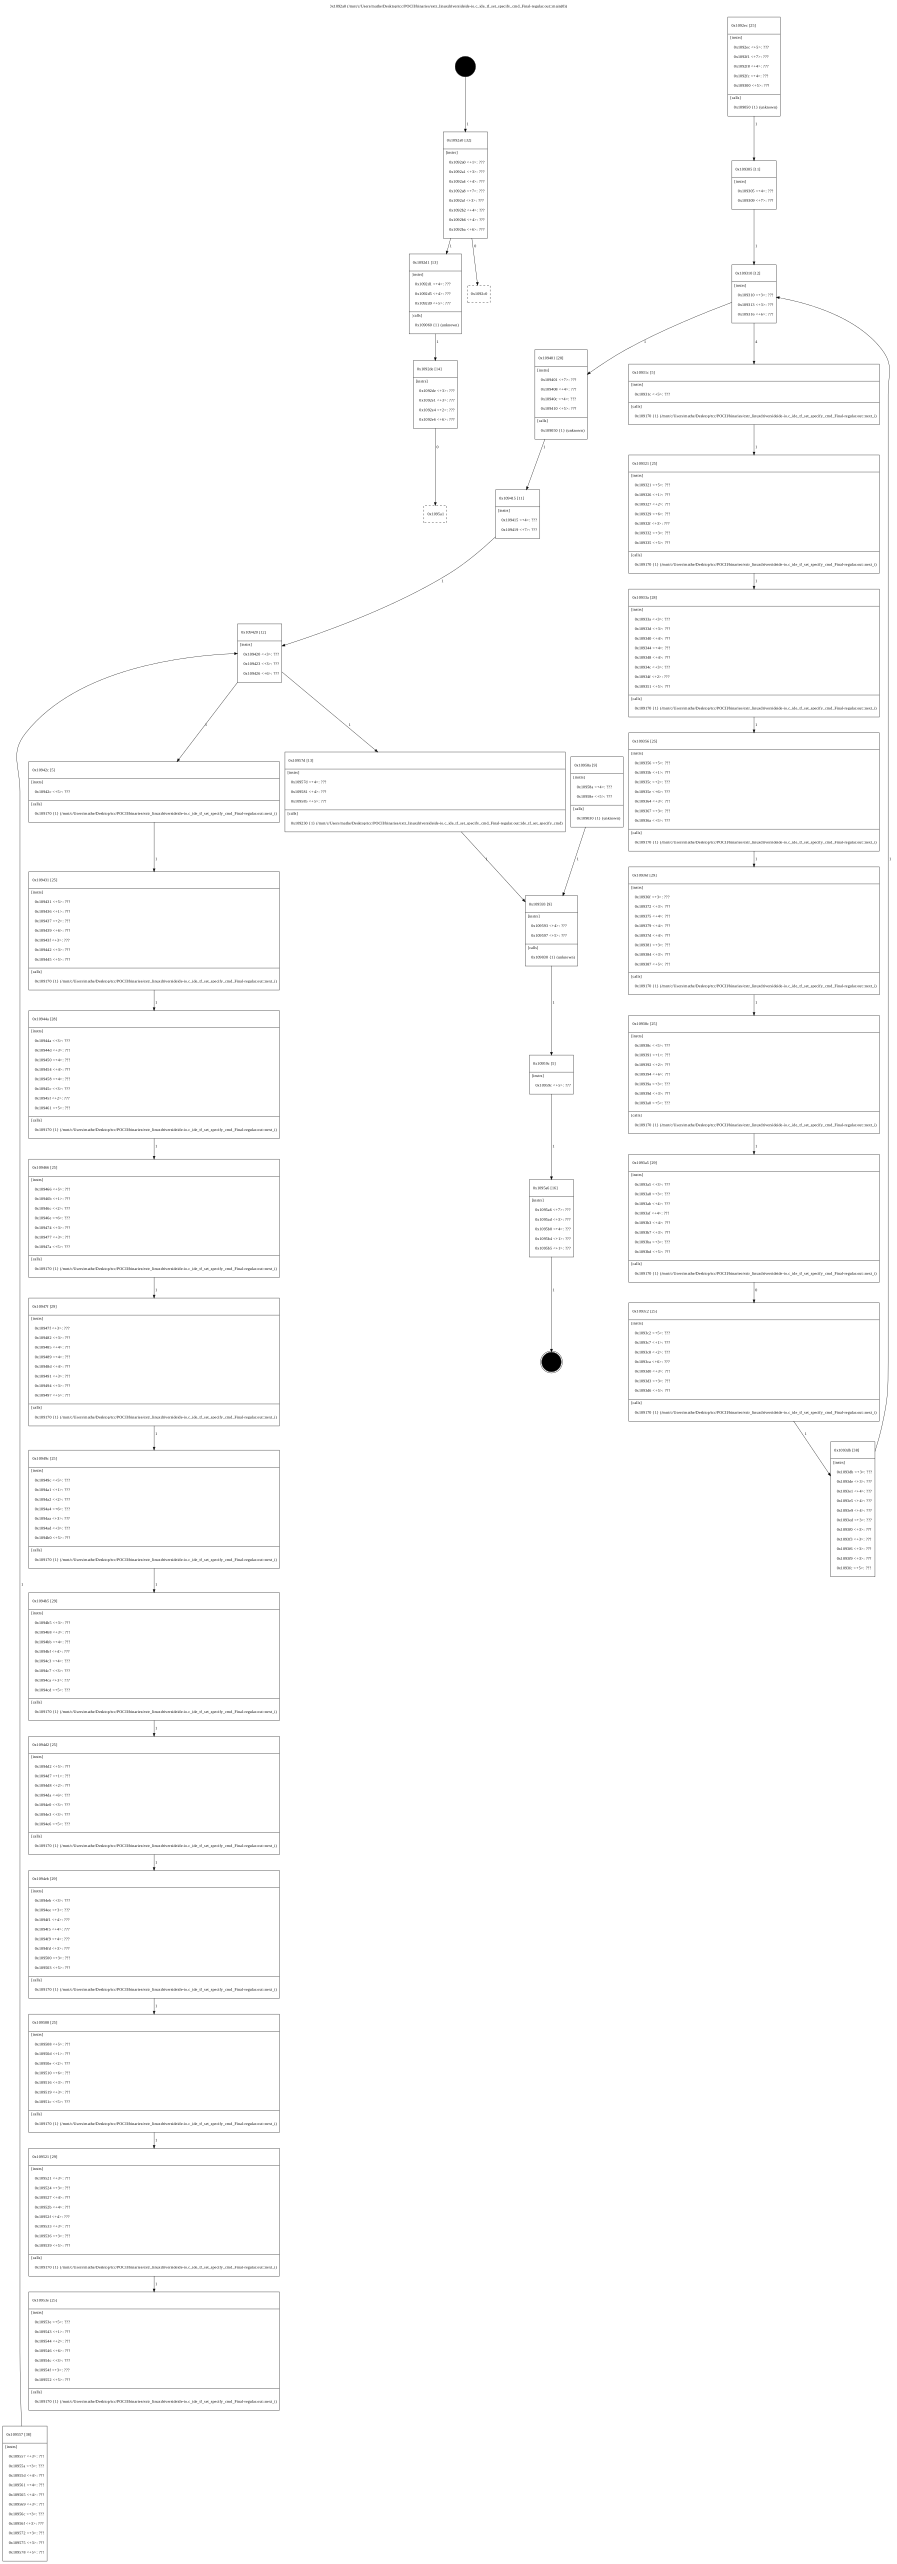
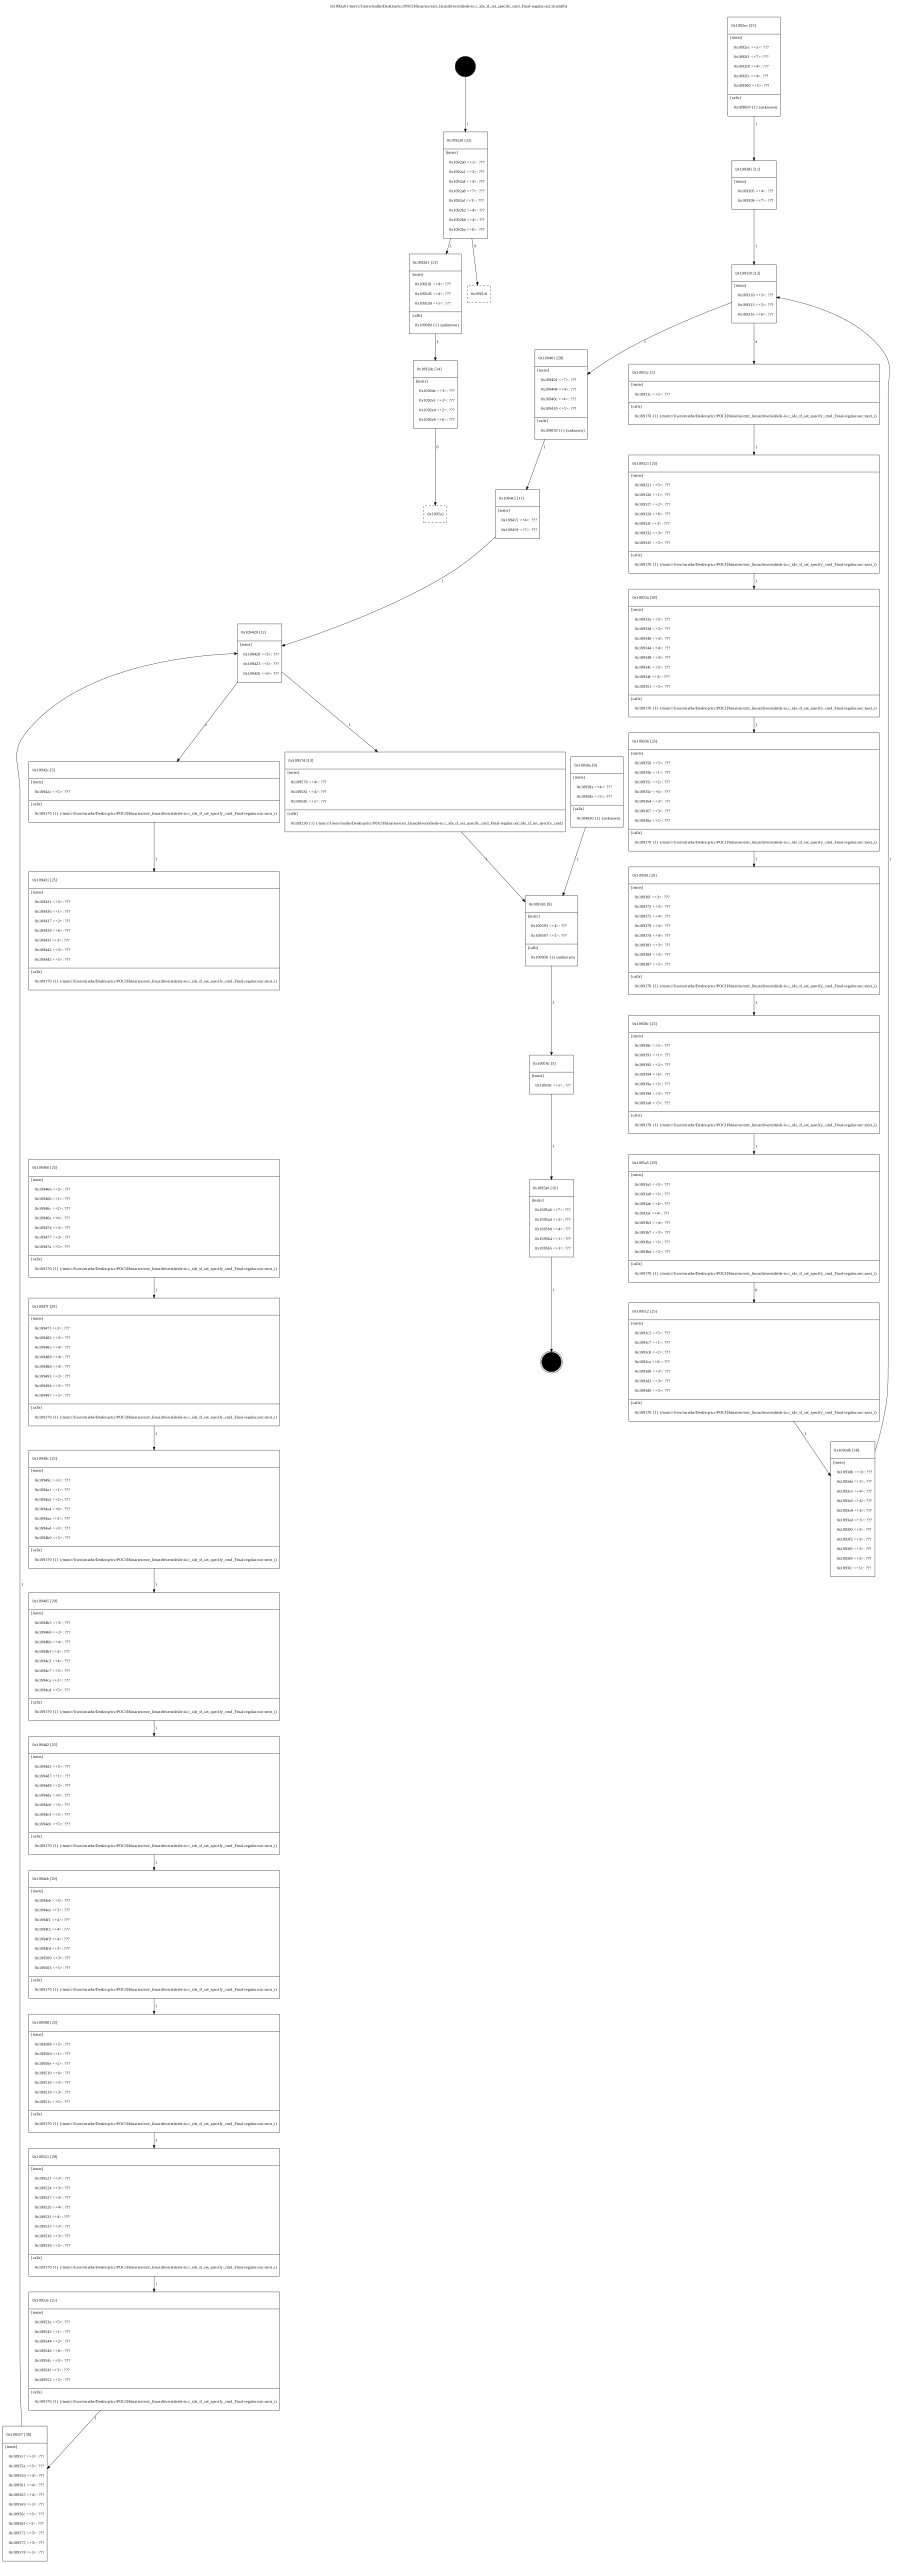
node "0x10944a [28]": removed
edge "0x10953e [25]" -> "0x109557 [38]": added, label "1"
